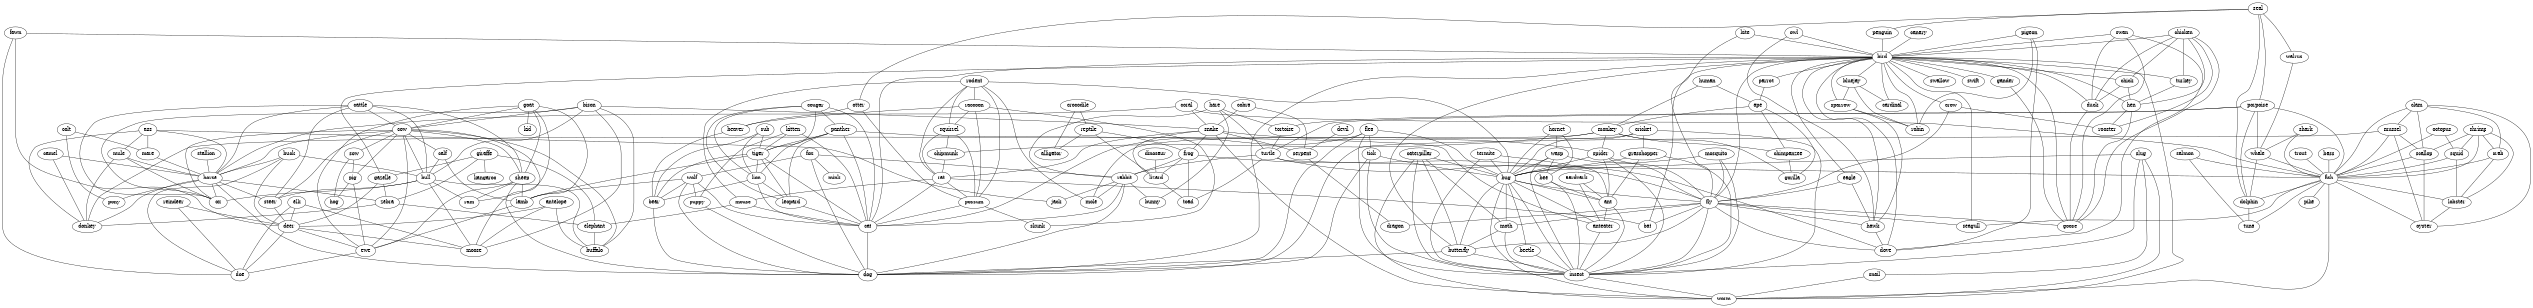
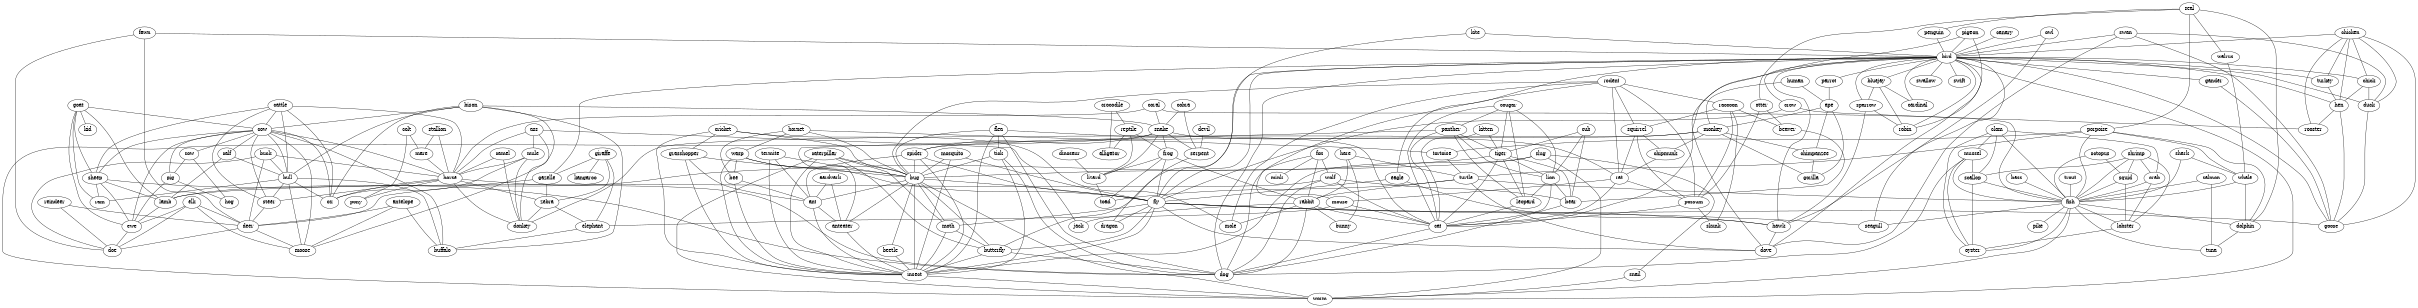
edge "hare" -- "tortoise": now "hornet" -- "tortoise"
edge "ass" -- "mare": now "stallion" -- "mare"
node "puppy": removed
node "bat": removed
edge "deer" -- "ewe": now "elk" -- "ewe"
